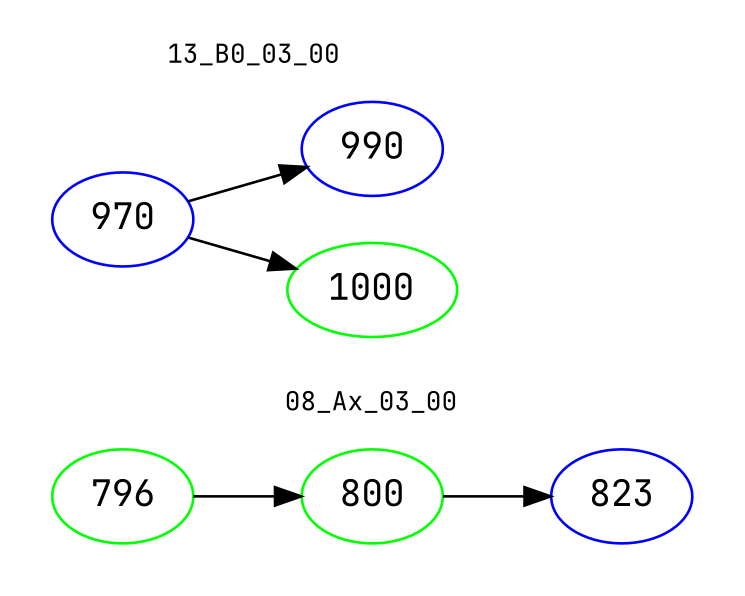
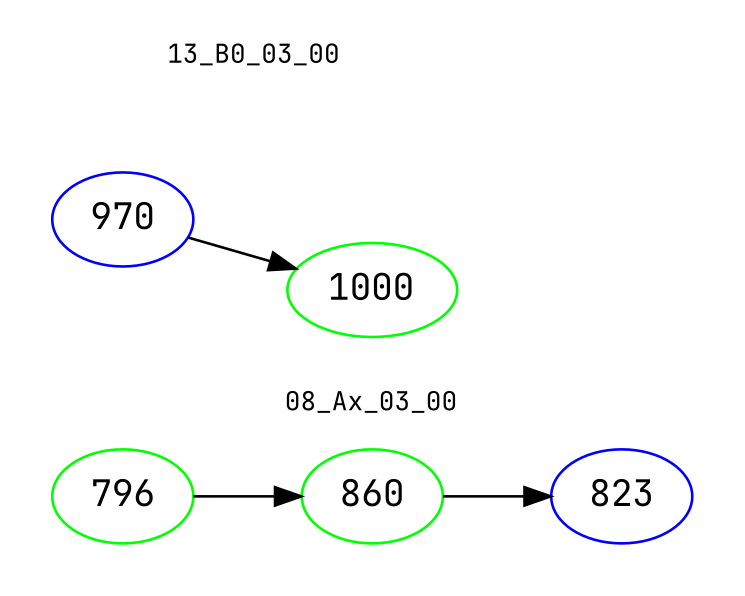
node "990": removed
node "800": label "800" -> "860"
